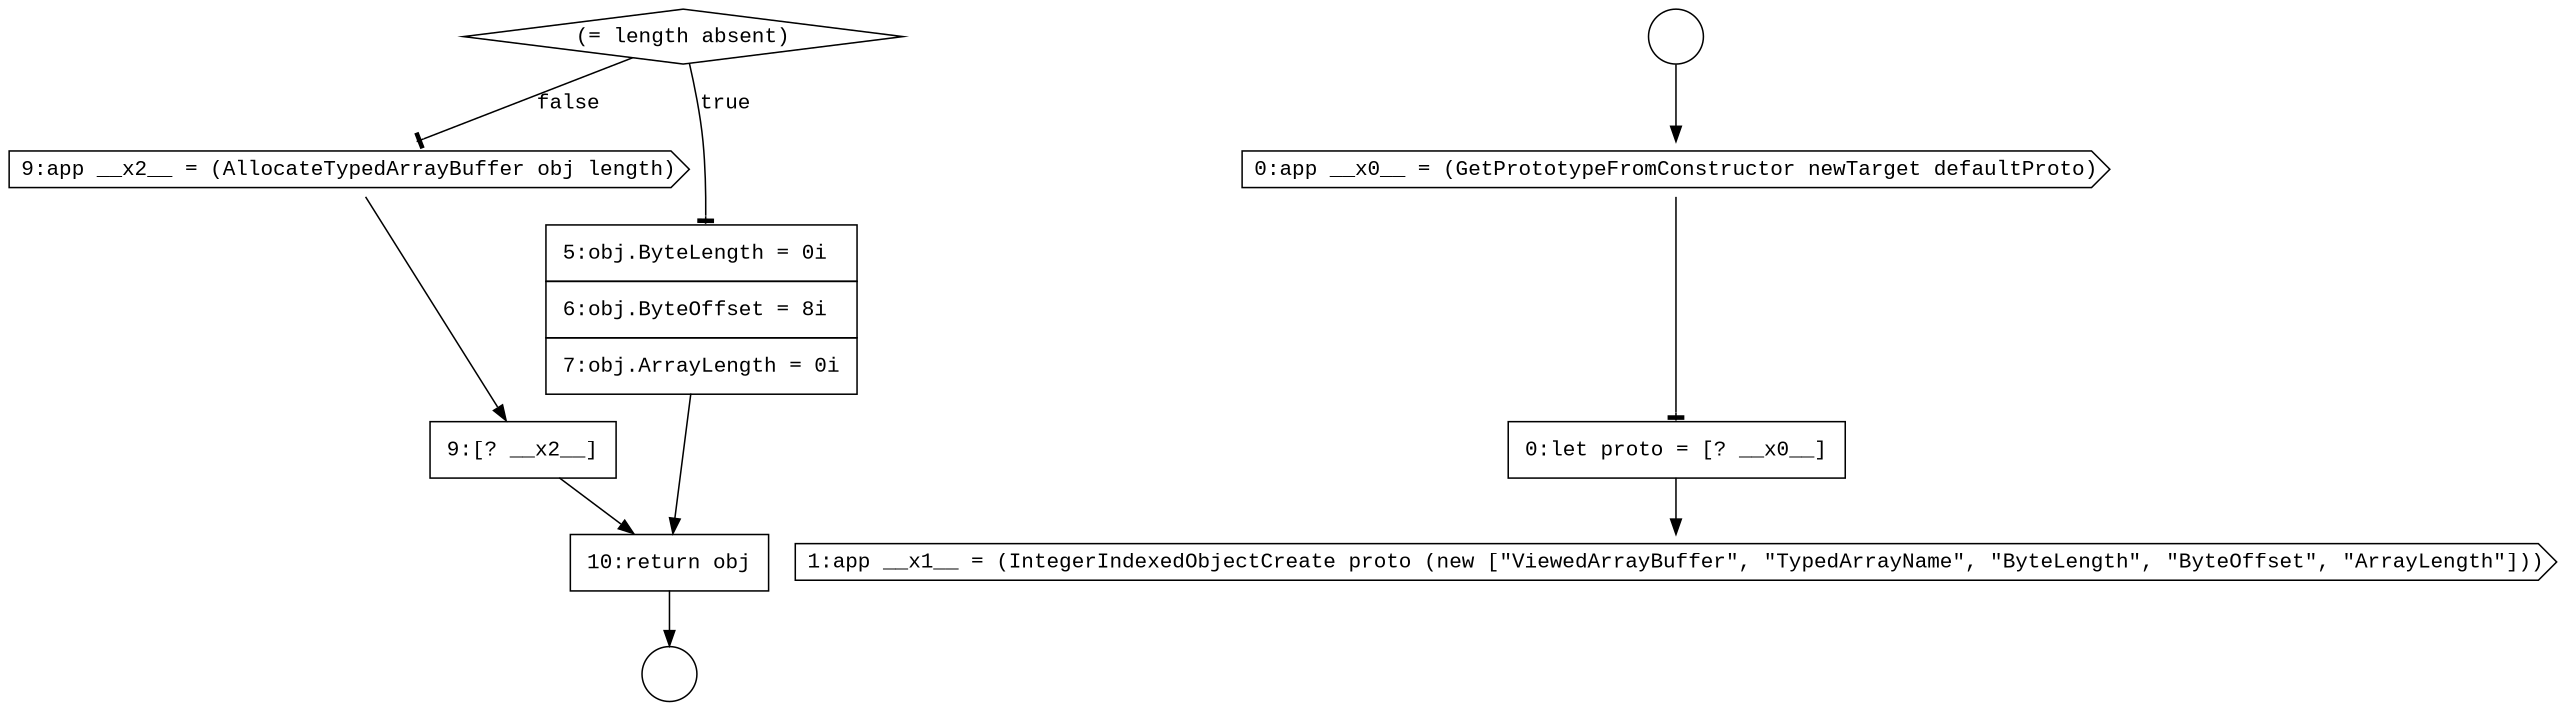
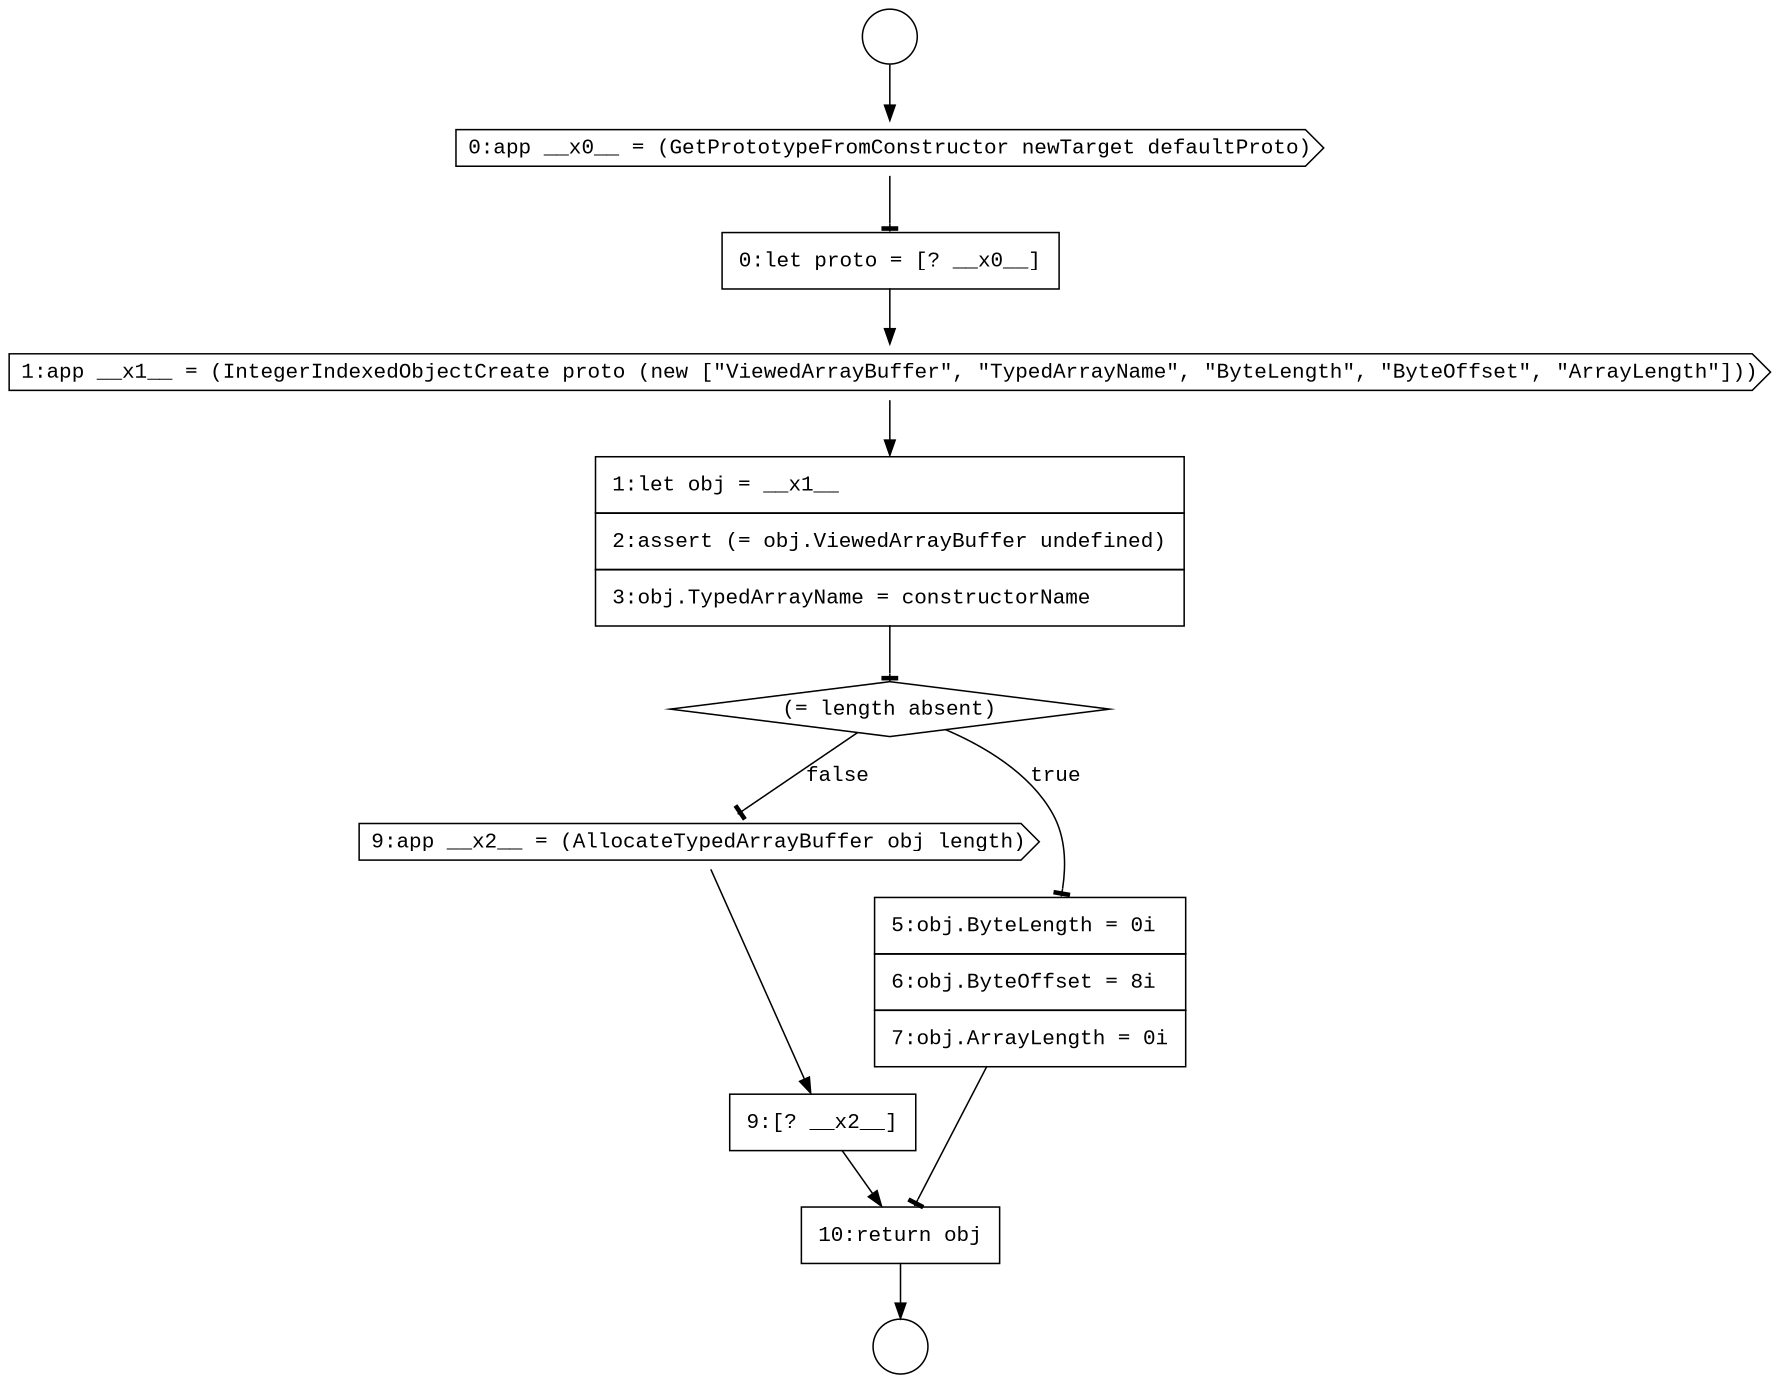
edge "5:obj.ByteLength = 0i" -> "10:return obj": arrowhead normal -> tee
node "1:let obj = __x1__": added
